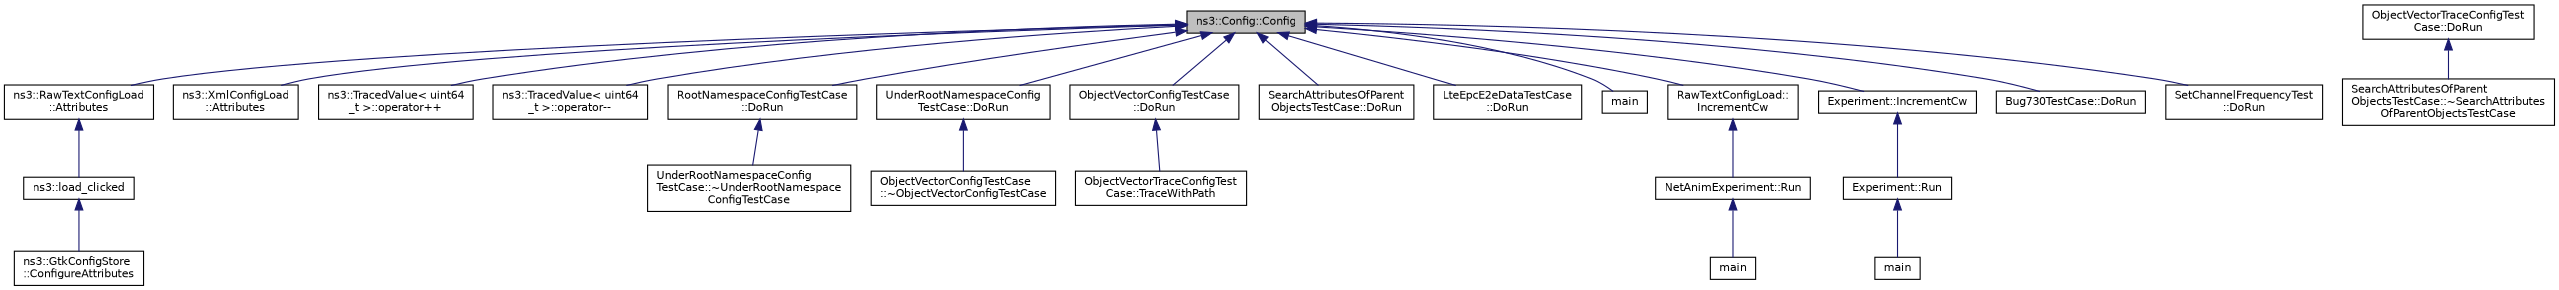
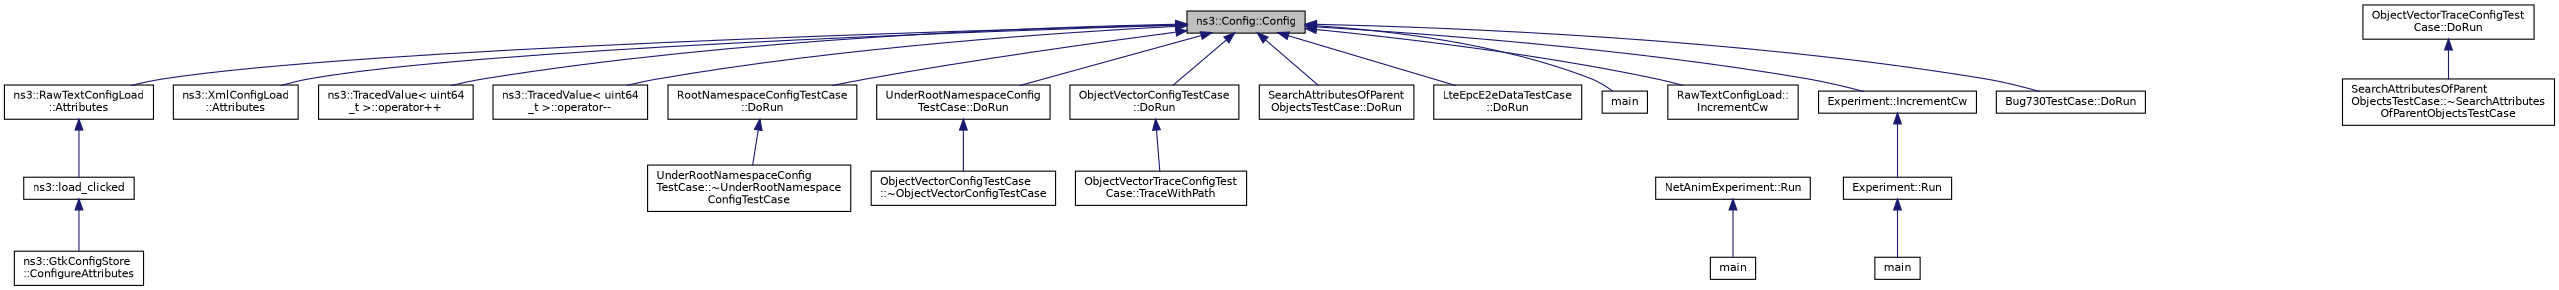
node "SetChannelFrequencyTest ::DoRun": removed
edge "NetAnimExperiment::Run" -> "RawTextConfigLoad:: IncrementCw": removed
